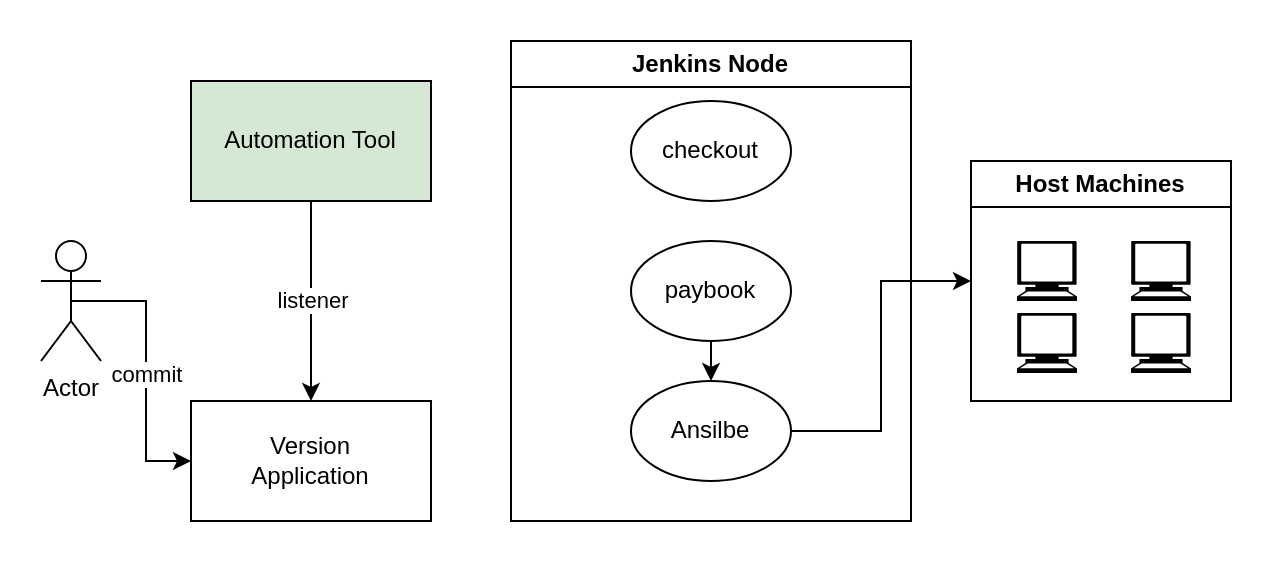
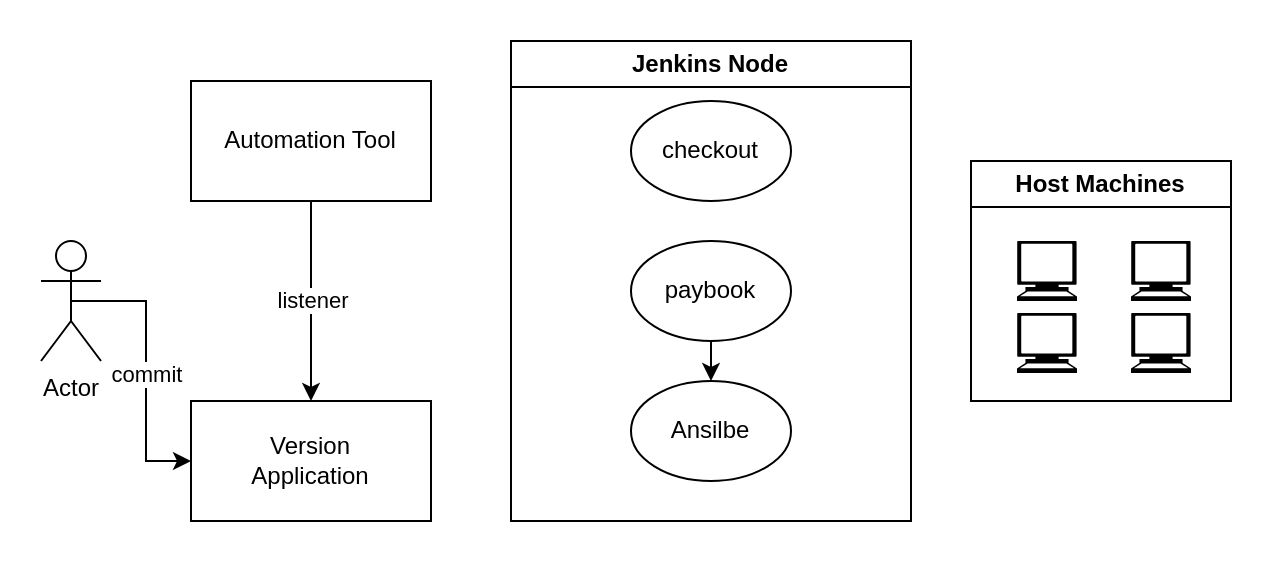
node "Automation Tool": fillcolor #d5e8d4 -> #ffffff
edge "Ansilbe" -> "Host Machines": removed
